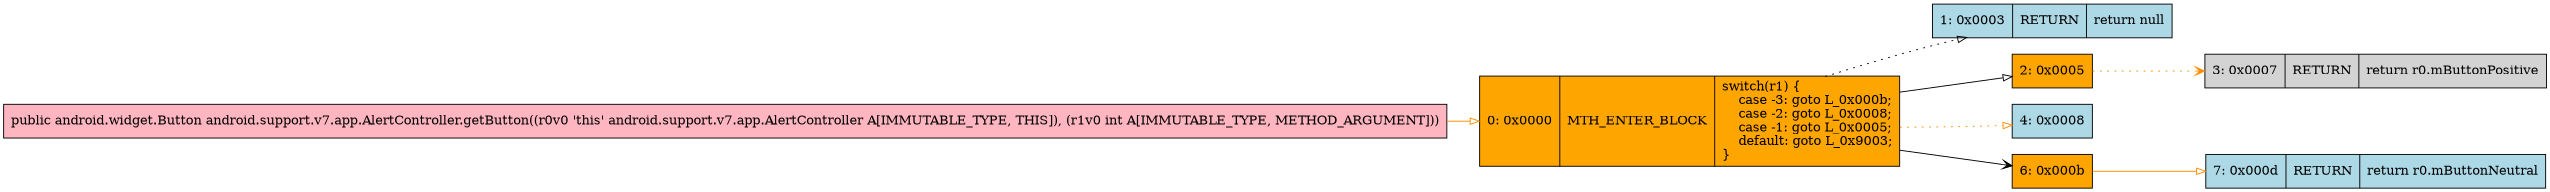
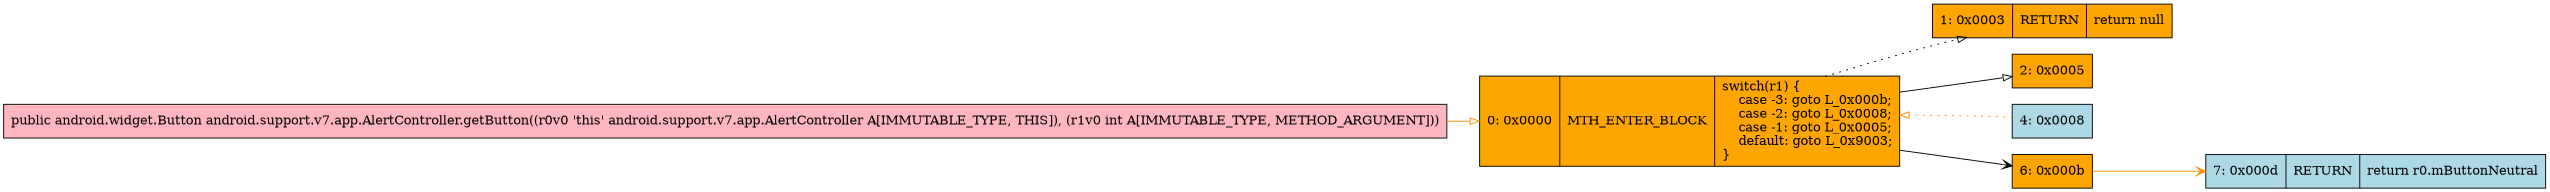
node "1: 0x0003": fillcolor lightblue -> orange
node "3: 0x0007": removed
edge "0: 0x0000" -> "4: 0x0008": reversed
edge "6: 0x000b" -> "7: 0x000d": arrowhead onormal -> vee
